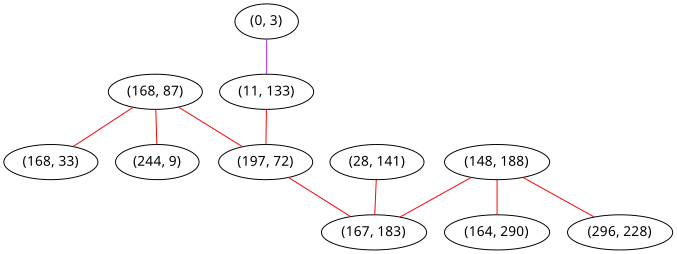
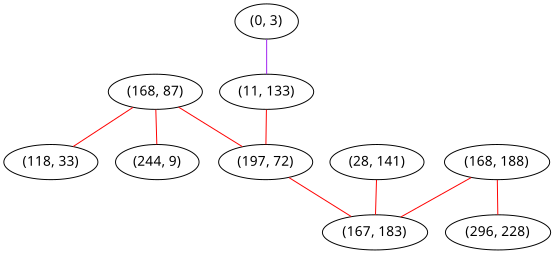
node "(168, 33)": label "(168, 33)" -> "(118, 33)"
node "(148, 188)": label "(148, 188)" -> "(168, 188)"
node "(164, 290)": removed
